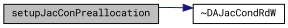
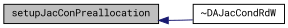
edge "setupJacConPreallocation" -> "~DAJacCondRdW": reversed
